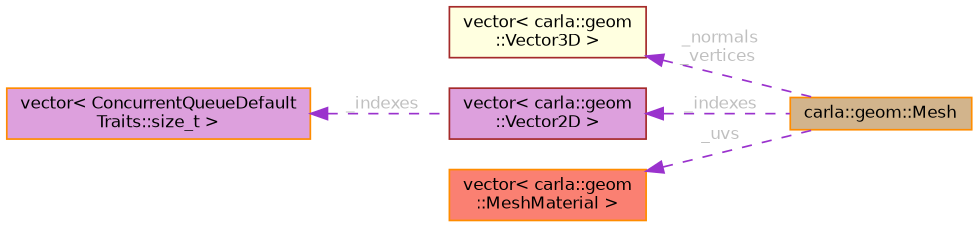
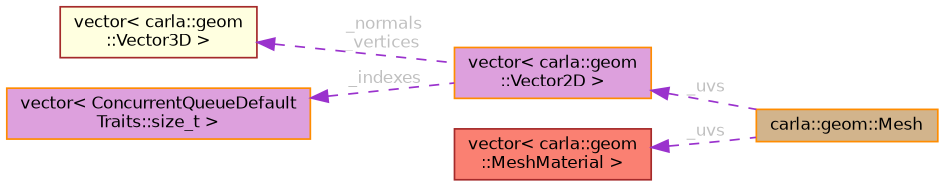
edge "carla::geom::Mesh" -> "vector< carla::geom ::Vector3D >": now "vector< carla::geom ::Vector2D >" -> "vector< carla::geom ::Vector3D >"
edge "carla::geom::Mesh" -> "vector< carla::geom ::Vector2D >": label " _indexes" -> " _uvs"
node "vector< carla::geom ::Vector2D >": color brown -> darkorange
node "vector< carla::geom ::MeshMaterial >": color darkorange -> brown
